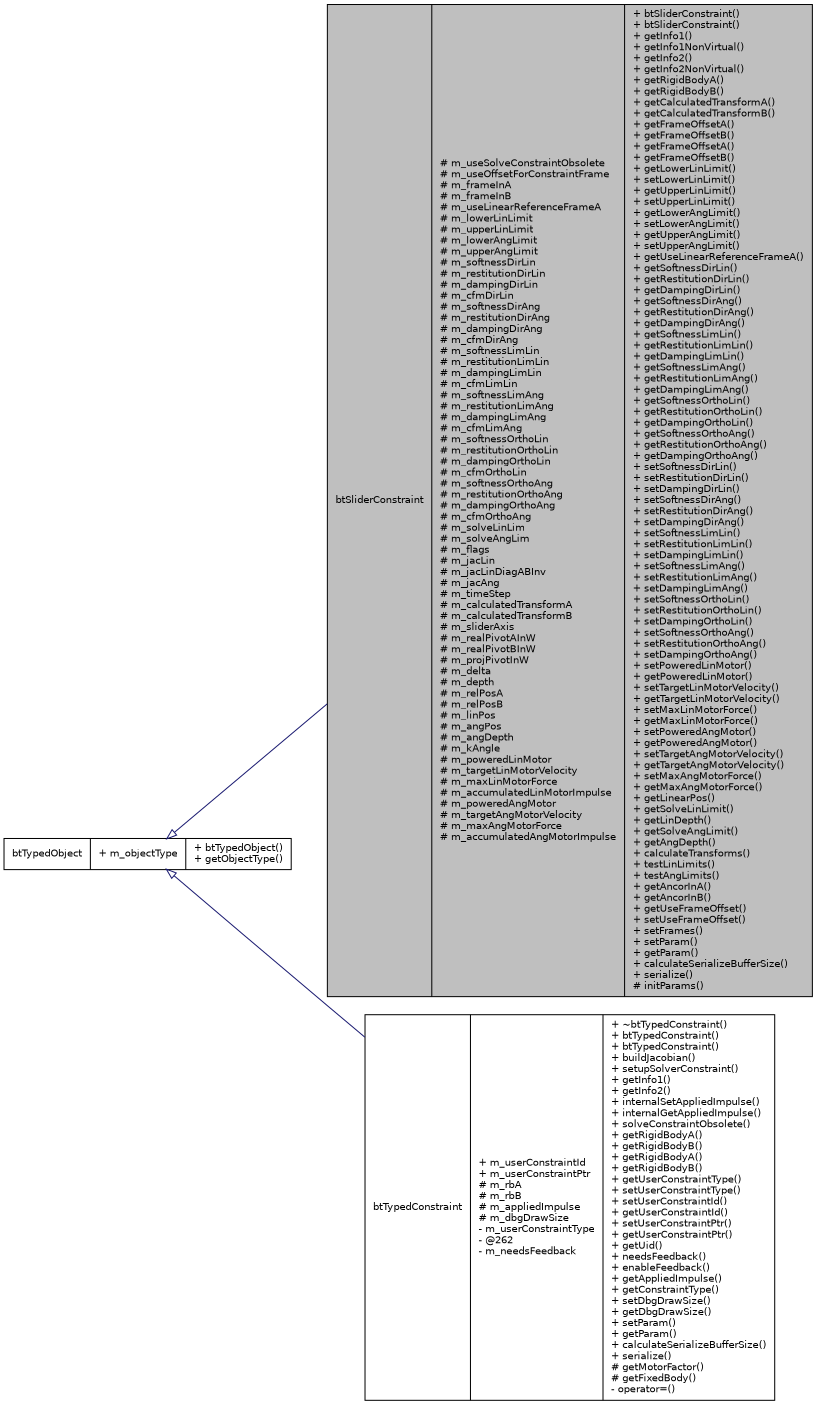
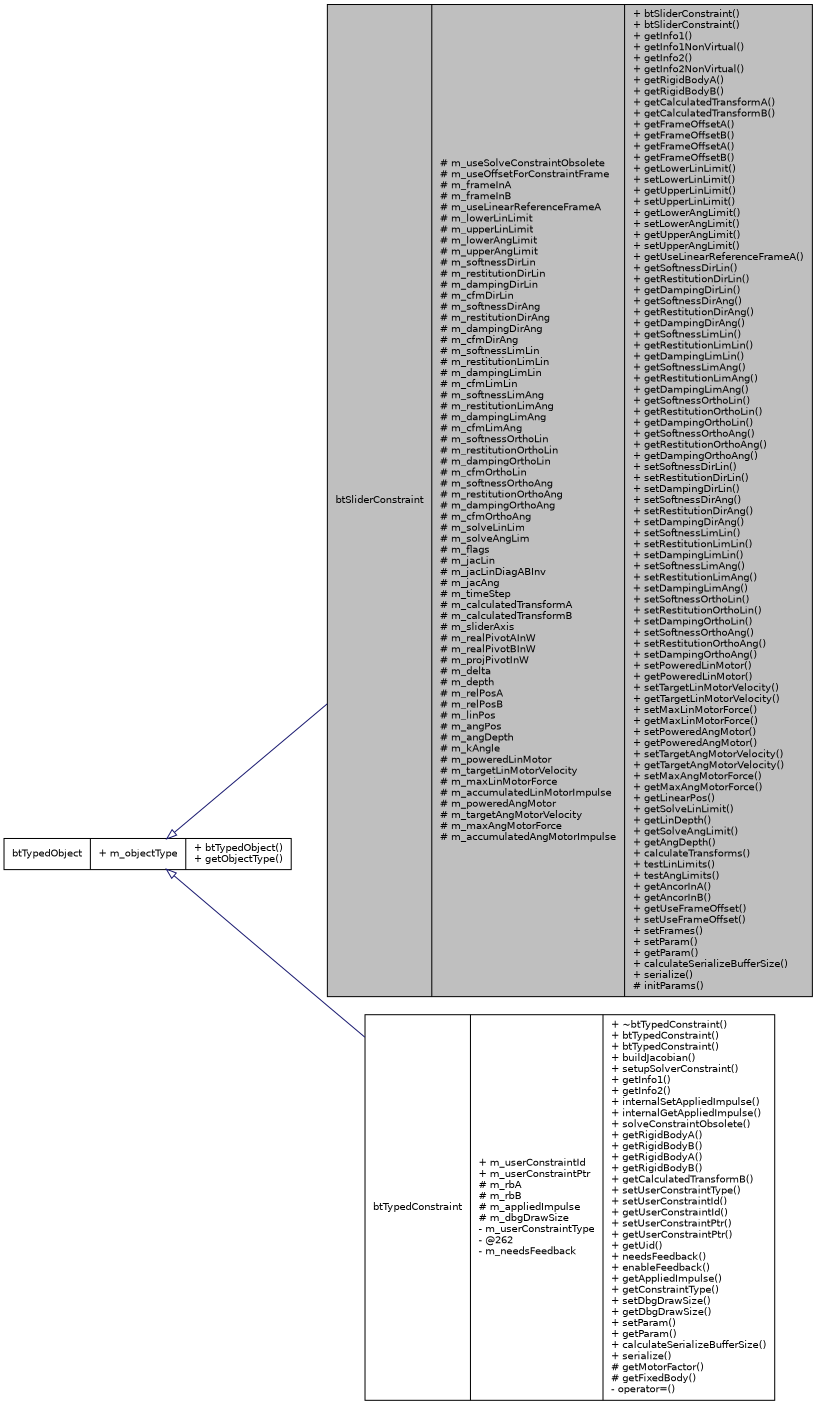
node "btTypedConstraint": text "+ getUserConstraintType()" -> "+ getCalculatedTransformB()"
